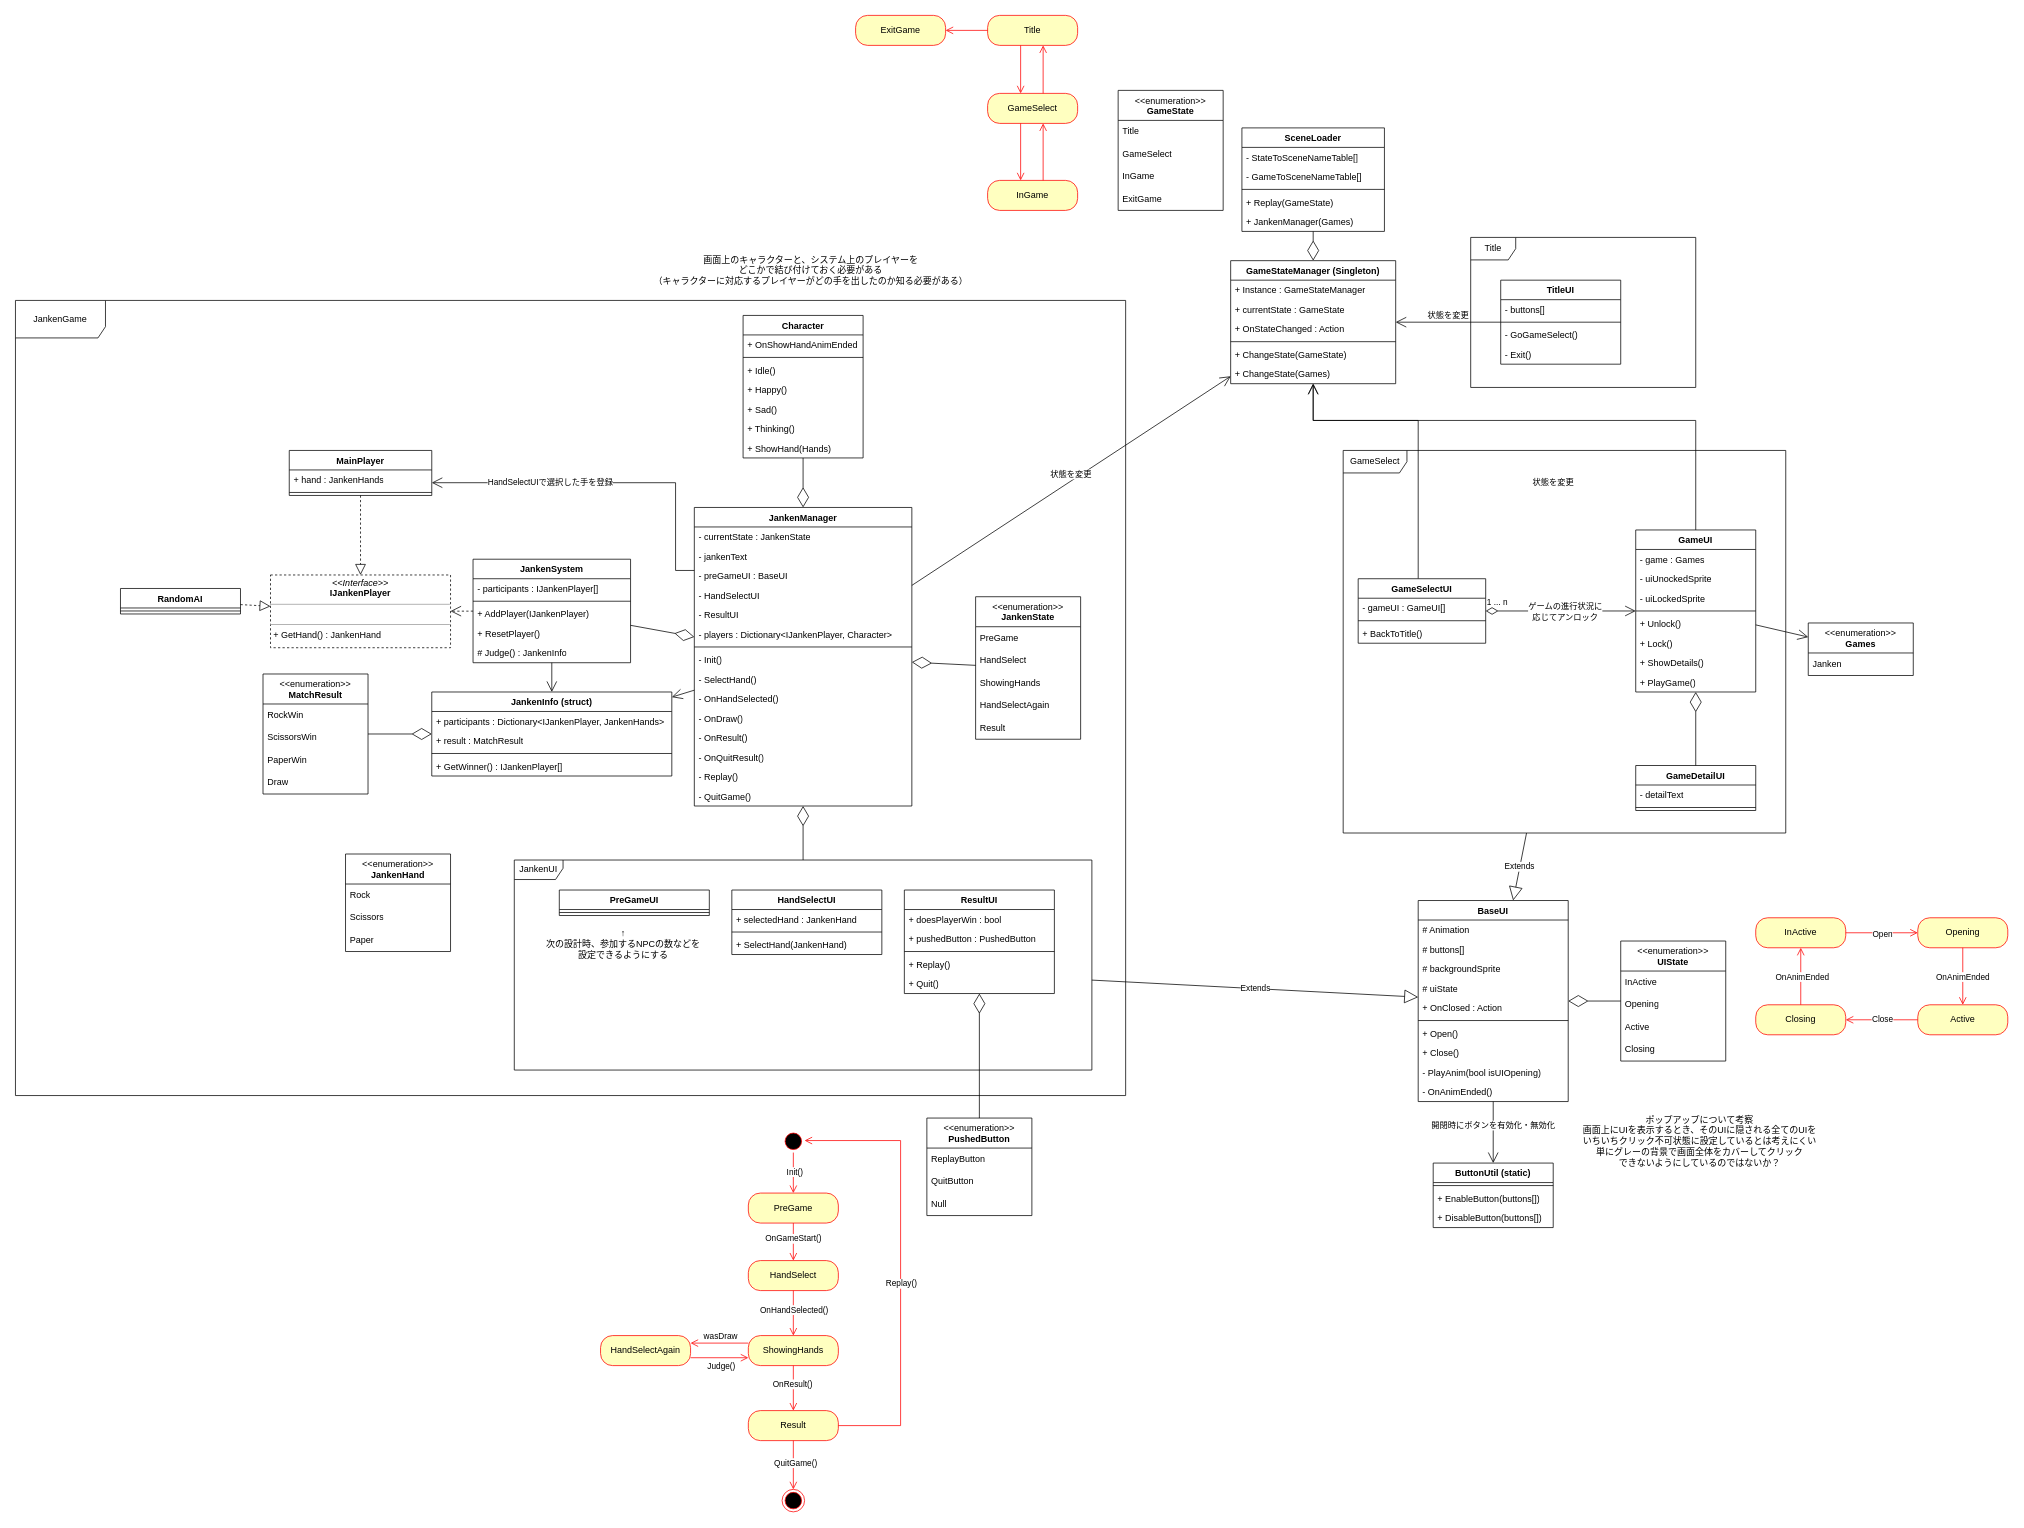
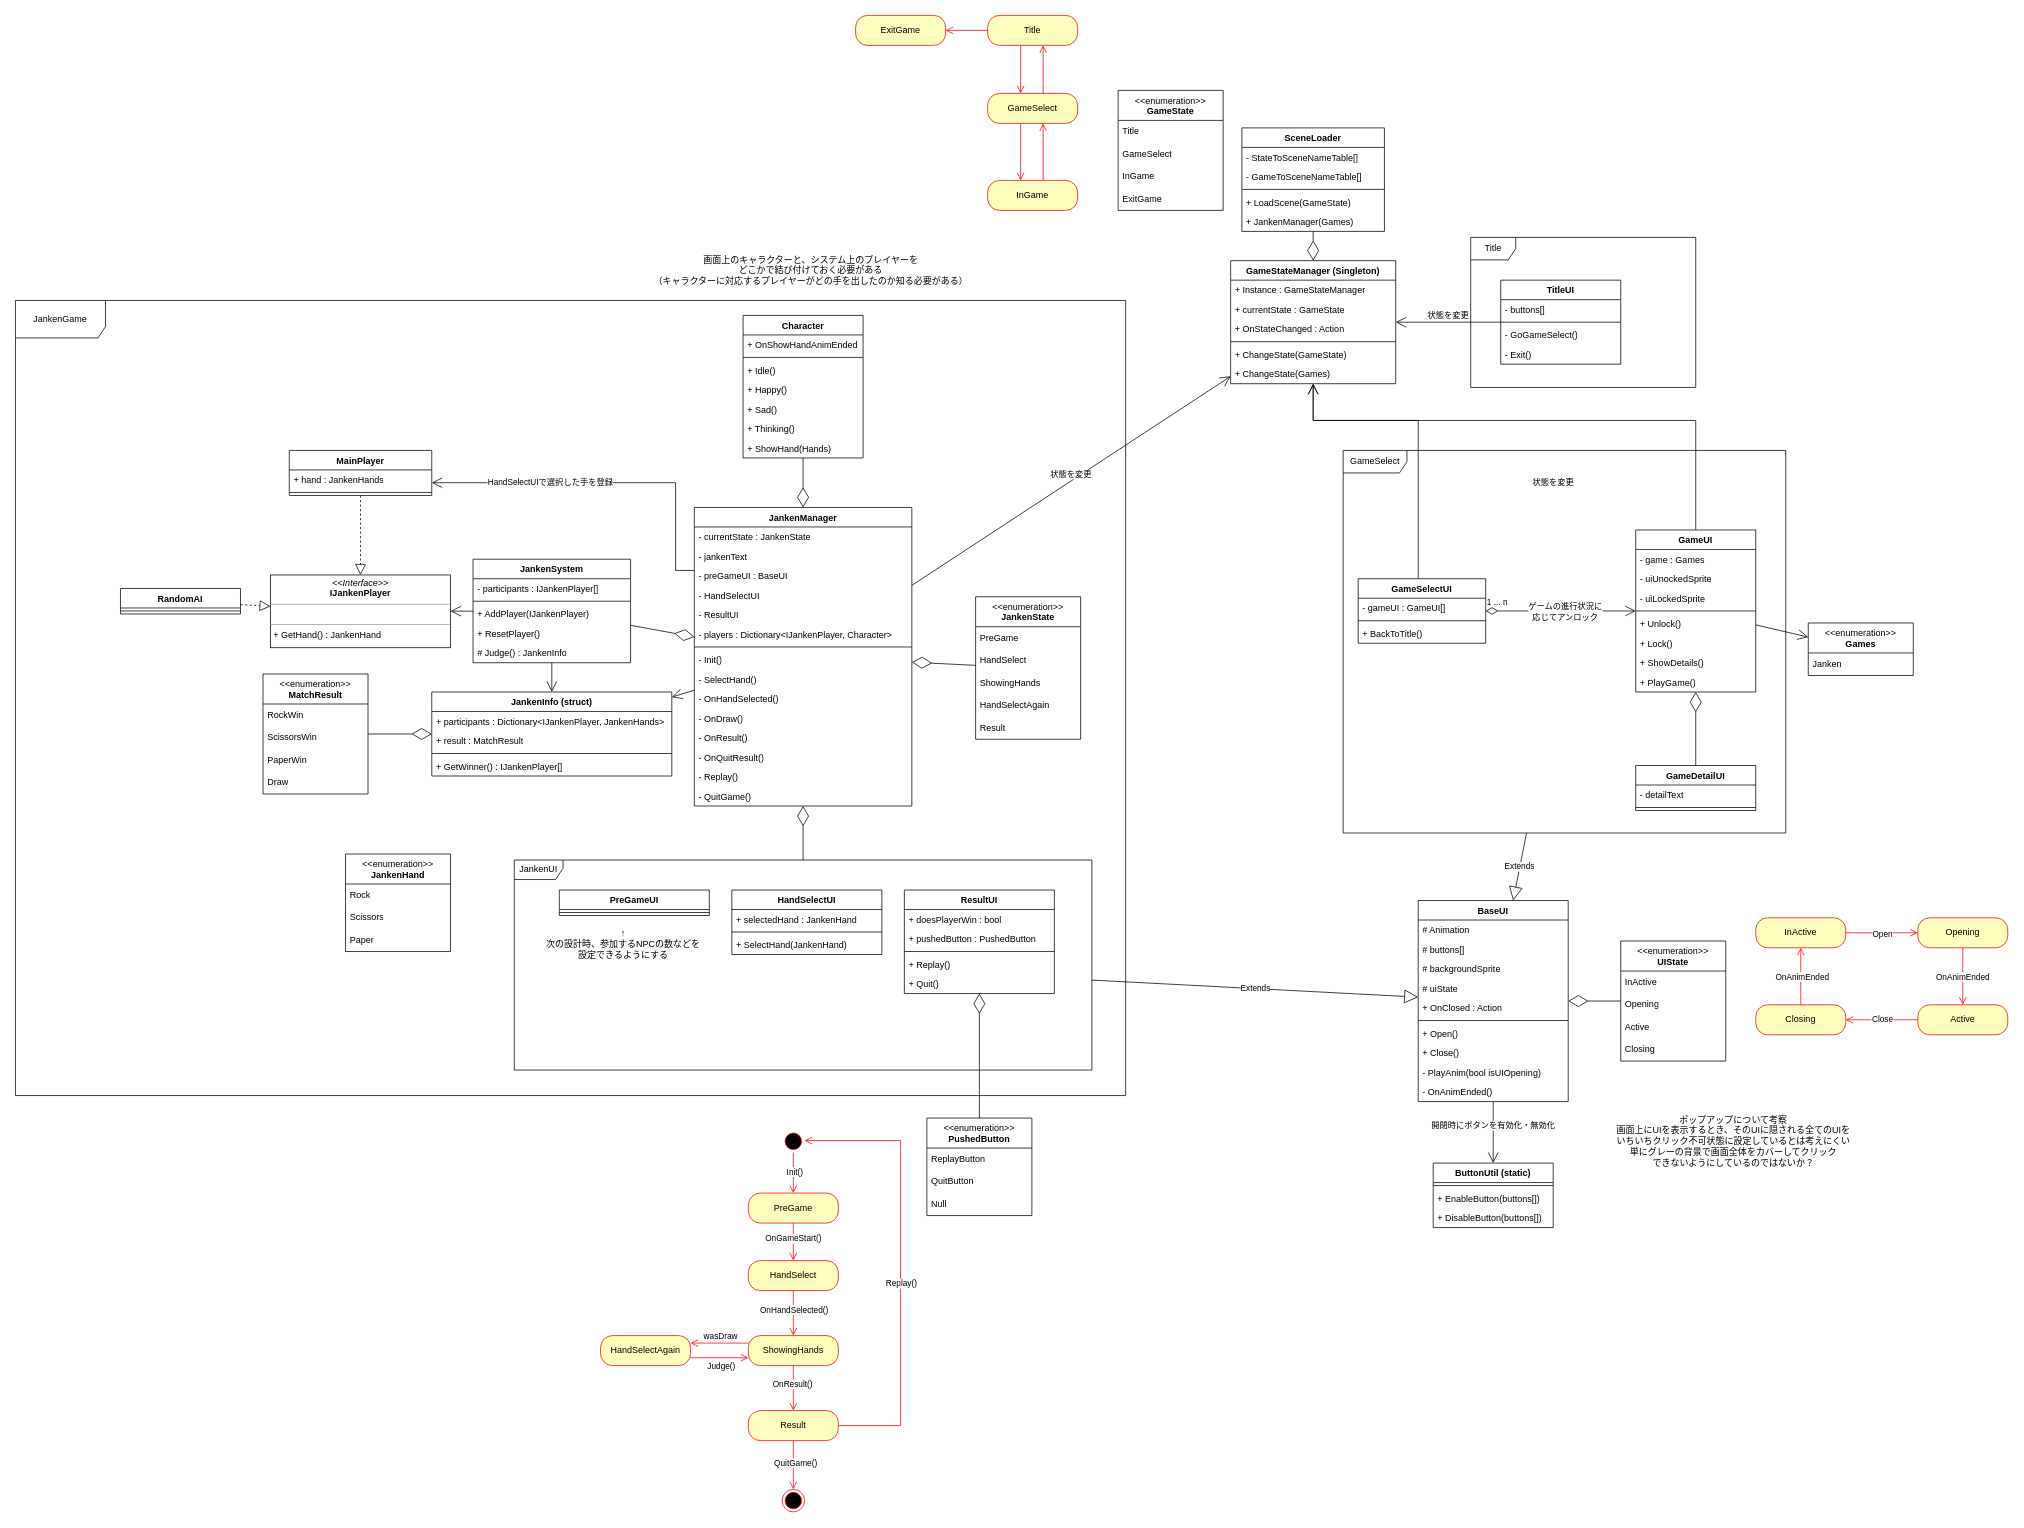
node "+ Replay(GameState)": label "+ Replay(GameState)" -> "+ LoadScene(GameState)"
node "<<Interface>> IJankenPlayer + GetHand() : JankenHand": style dashed -> solid
edge "JankenSystem" -> "<<Interface>> IJankenPlayer + GetHand() : JankenHand": style dashed -> solid
node "ポップアップについて考察 画面上にUIを表示するとき、そのUIに隠される全てのUIを いちいちクリック不可状態に設定しているとは考えにくい 単にグレーの背景で画面全体をカバーしてクリック できないようにしているのではないか？": moved (1699, 1141) -> (1733, 1141)
